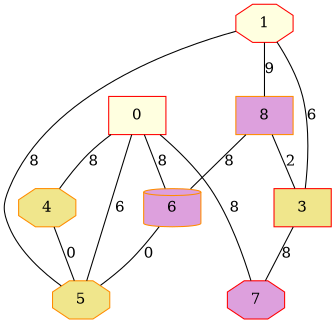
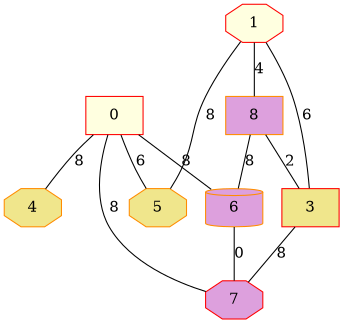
edge "1" -- "8": label "9" -> "4"
edge "4" -- "5": removed, label "0"
edge "6" -- "5": now "6" -- "7"
